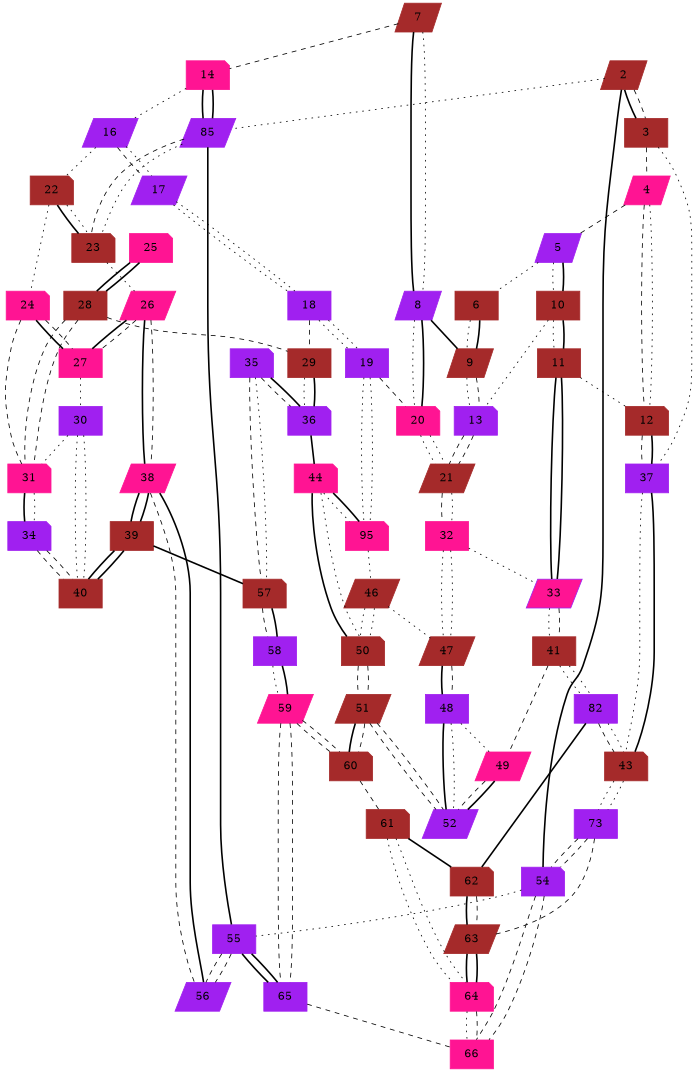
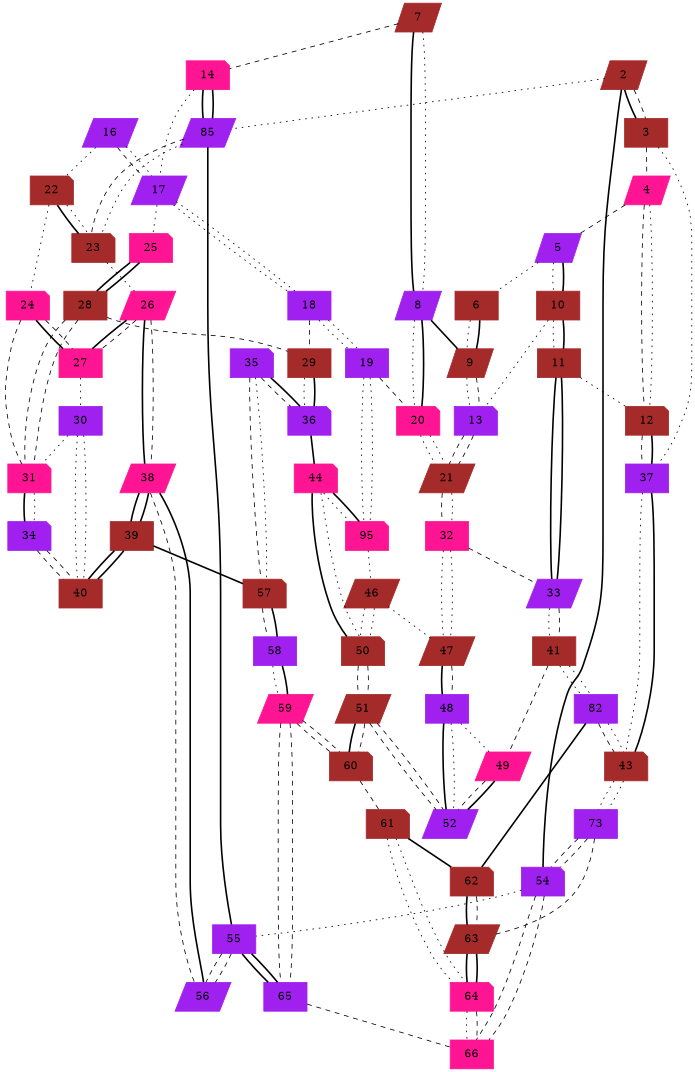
edge "14" -- "16": now "14" -- "17"
edge "17" -- "25": added
edge "32" -- "33": style dotted -> dashed
node "33": fillcolor deeppink -> purple
